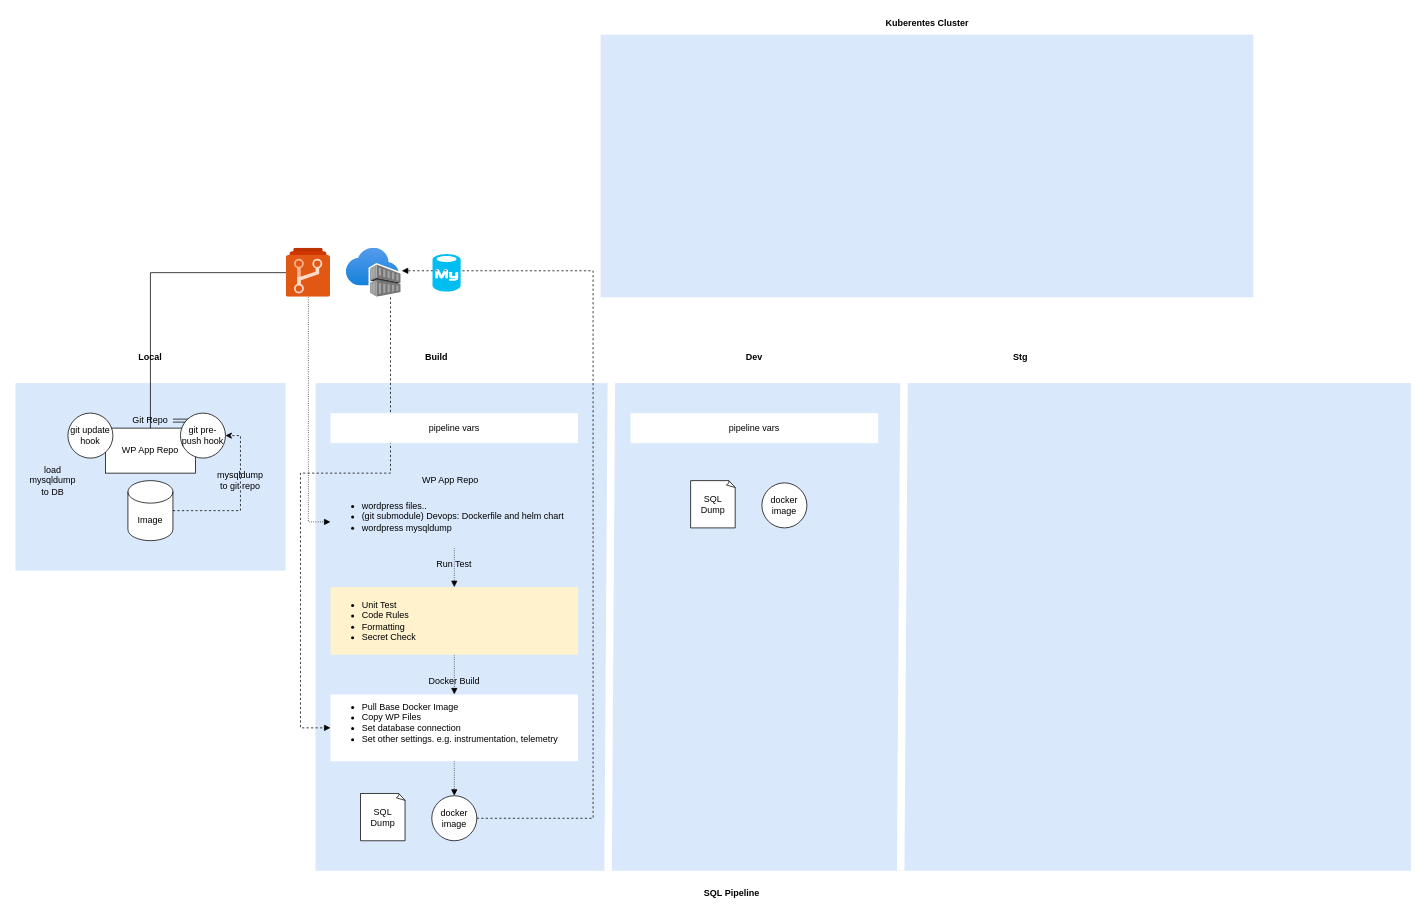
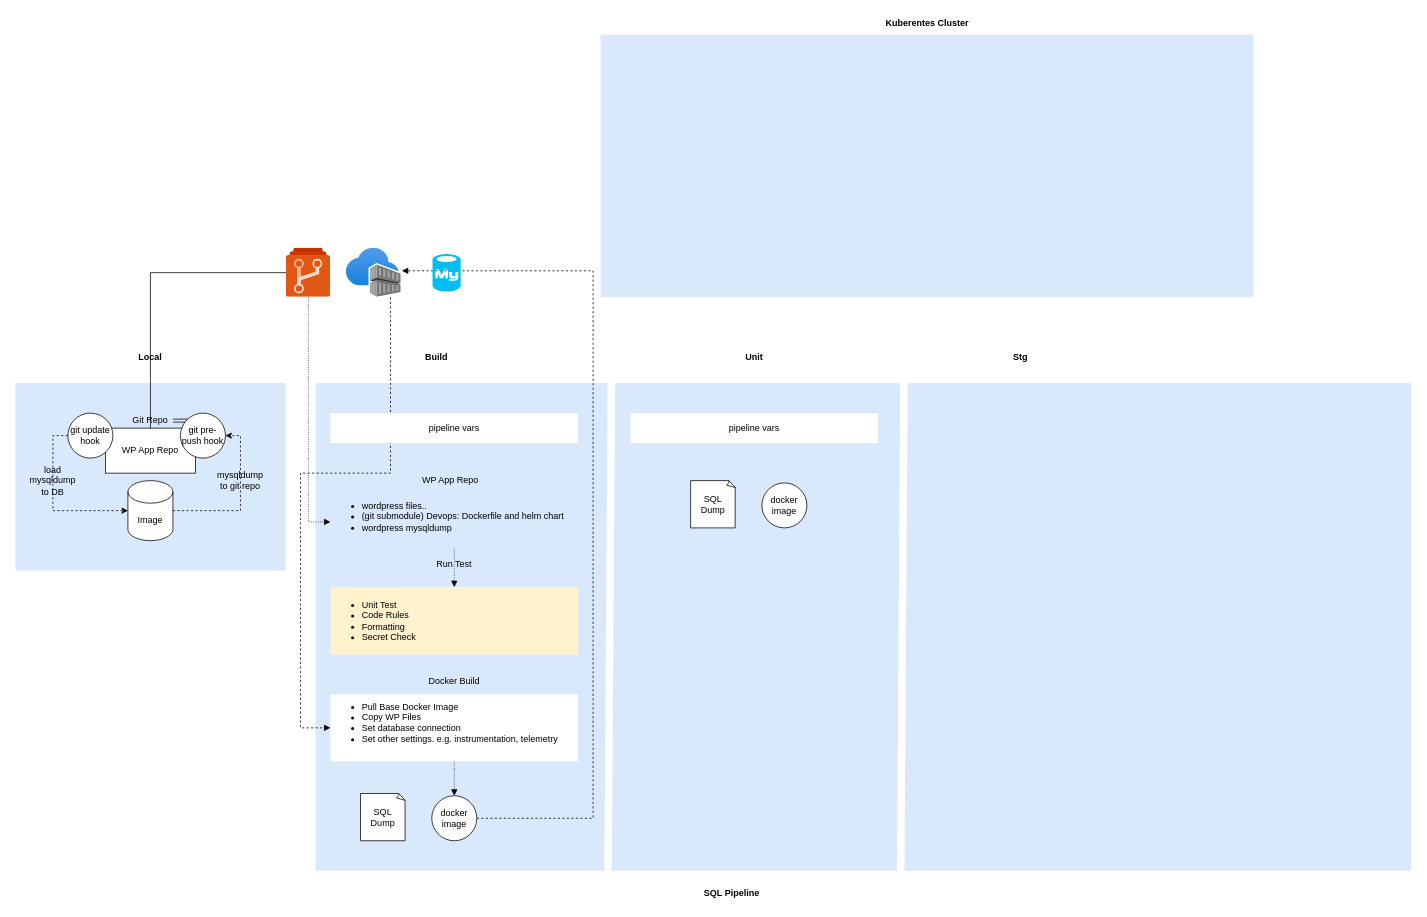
node "Dev": label "Dev" -> "Unit"
edge "git update hook" -> "Image": added
edge "Unit Test Code Rules Formatting Secret Check" -> "Pull Base Docker Image Copy WP Files Set database connection Set other settings. e.g. instrumentation, telemetry": removed
